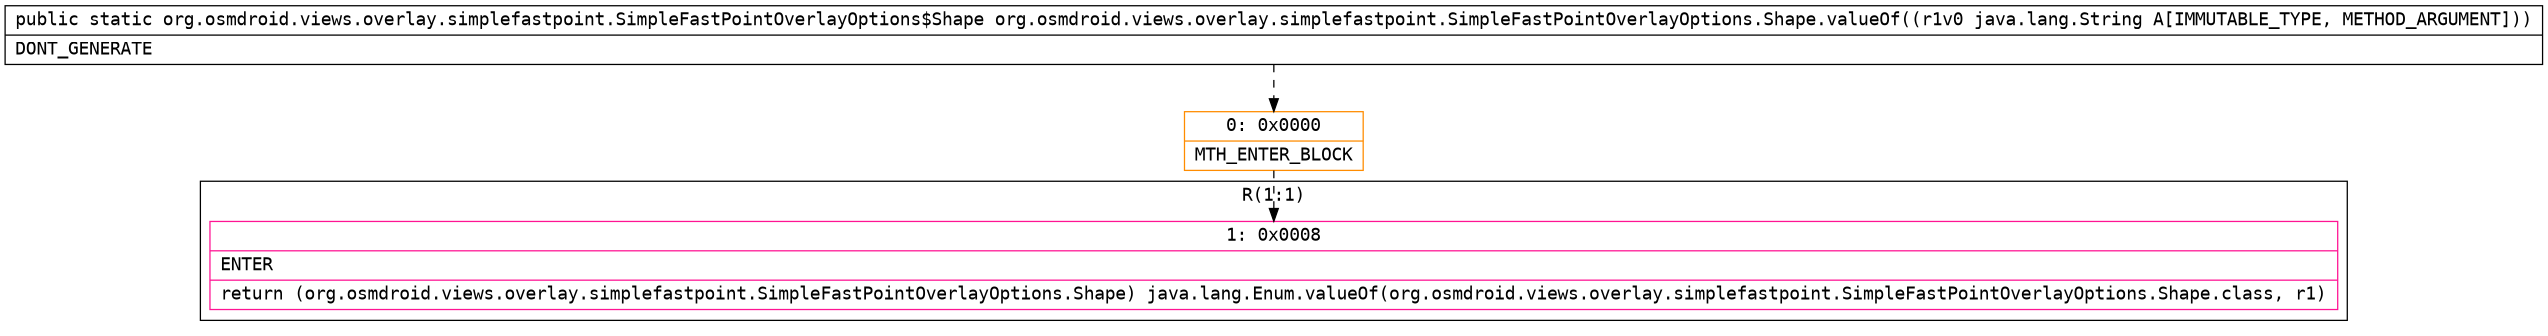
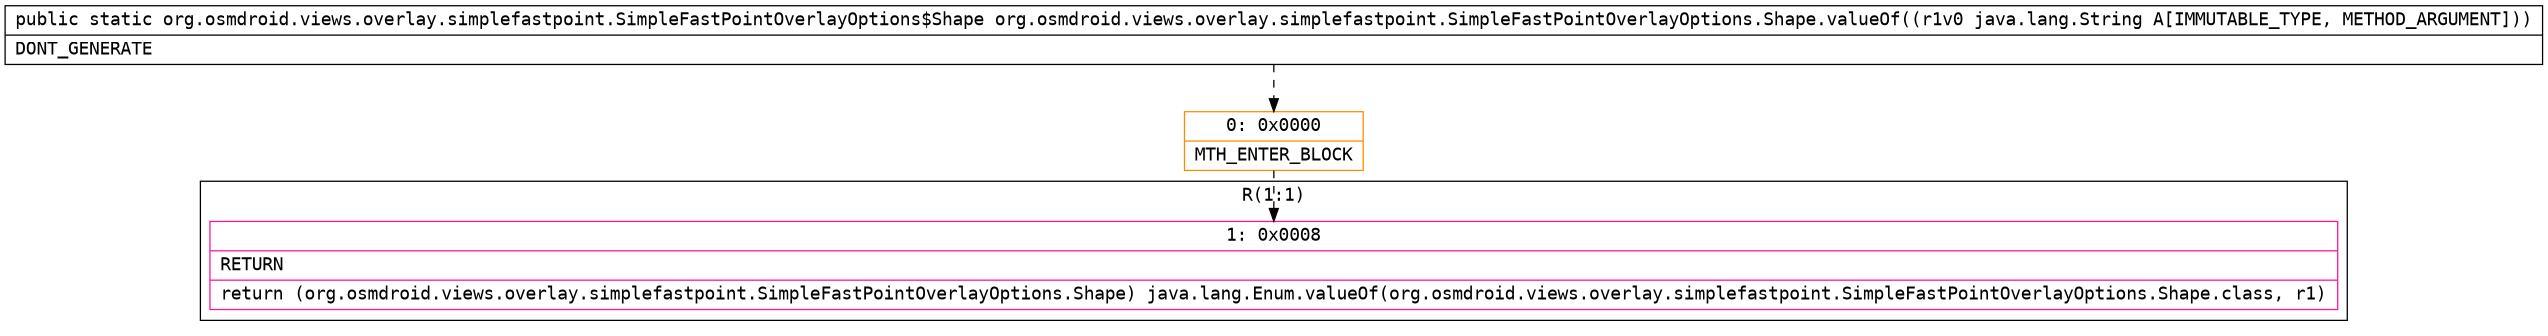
node "1: 0x0008": text "ENTER" -> "RETURN"
